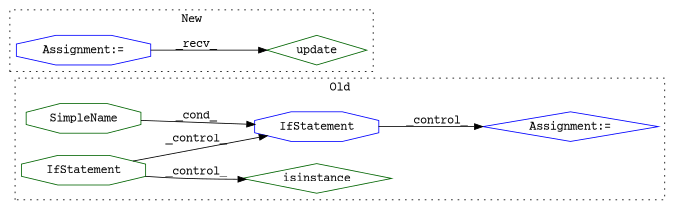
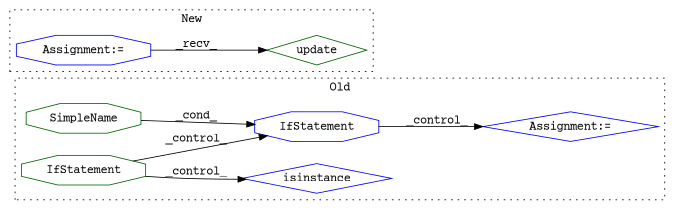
node "isinstance": color darkgreen -> blue
